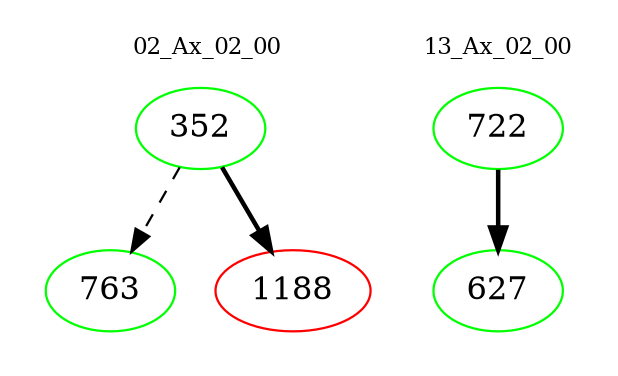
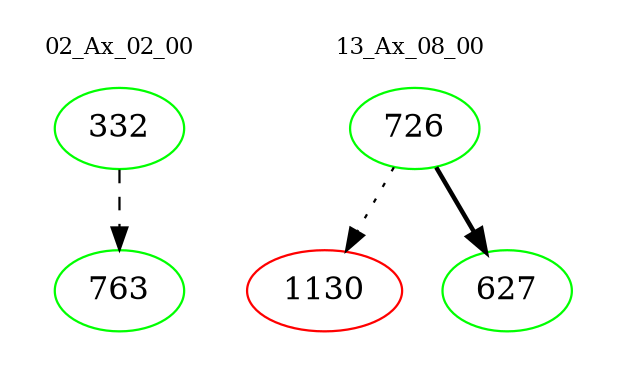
cluster "13_Ax_02_00": label "13_Ax_02_00" -> "13_Ax_08_00"
node "352": label "352" -> "332"
node "722": label "722" -> "726"
node "1188": removed
node "1130": added
